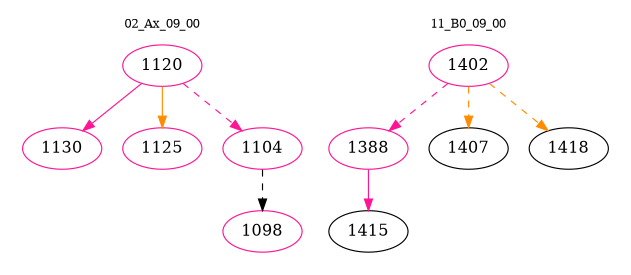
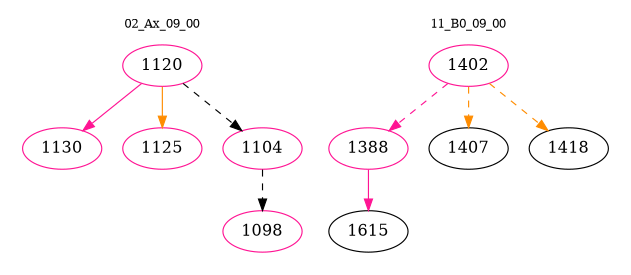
edge "1120" -> "1104": color deeppink -> black
node "1415": label "1415" -> "1615"
